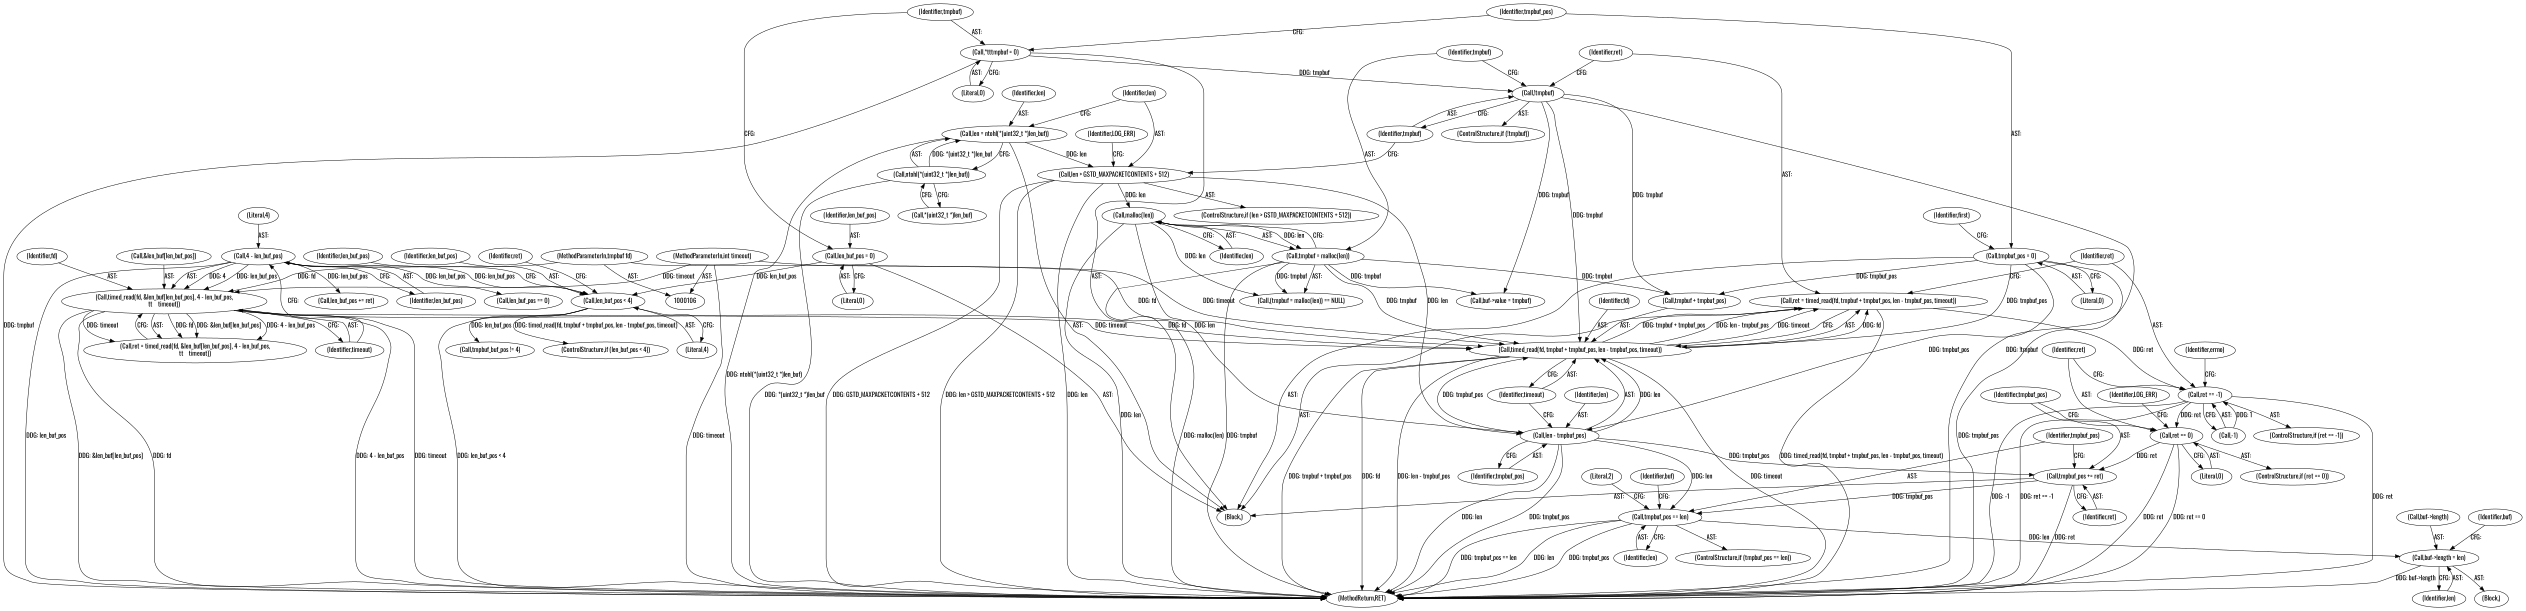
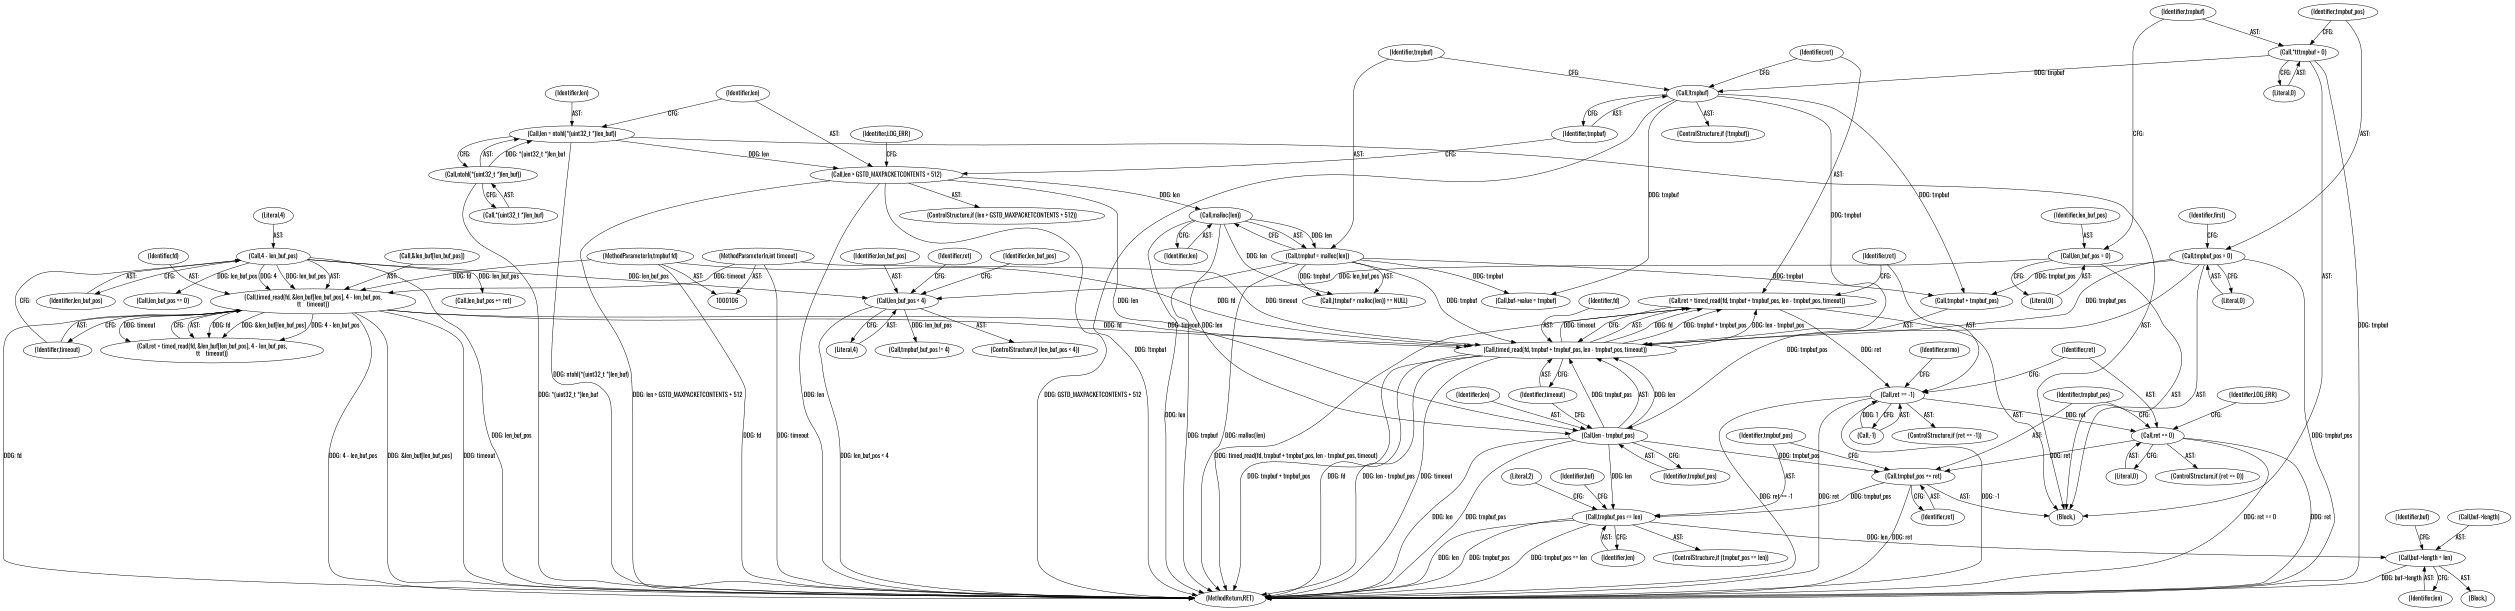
edge "(Call,*(uint32_t *)len_buf)" -> "(Call,ntohl(*(uint32_t *)len_buf))": label "CFG: " -> "AST: "
edge "(Call,len_buf_pos < 4)" -> "(ControlStructure,if (len_buf_pos < 4))": label "DDG: timed_read(fd, tmpbuf + tmpbuf_pos, len - tmpbuf_pos, timeout)" -> "AST: "
edge "(MethodParameterIn,tmpbuf fd)" -> "(MethodReturn,RET)": added, label "DDG: fd"
